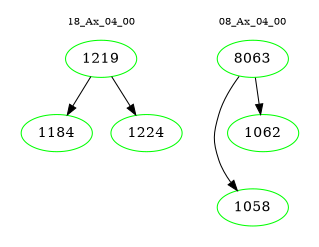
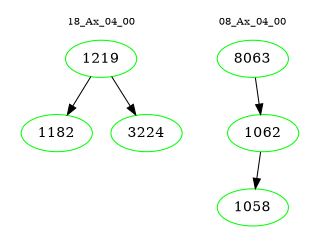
edge "8063" -> "1058": now "1062" -> "1058"
node "1184": label "1184" -> "1182"
node "1224": label "1224" -> "3224"
